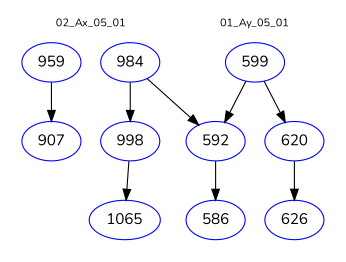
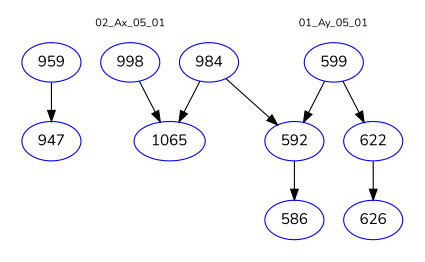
edge "984" -> "998": now "984" -> "1065"
node "907": label "907" -> "947"
node "620": label "620" -> "622"
